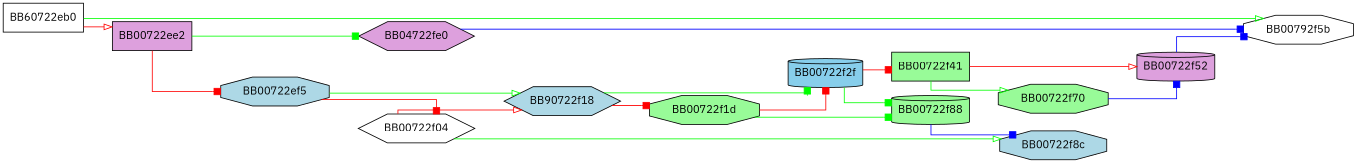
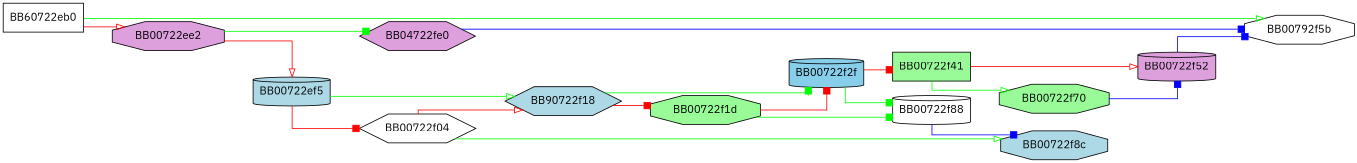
node "BB00722ee2": shape box -> octagon
edge "BB00722ee2" -> "BB00722ef5": arrowhead box -> onormal
node "BB00722ef5": shape octagon -> cylinder
node "BB00722f88": fillcolor palegreen -> white
